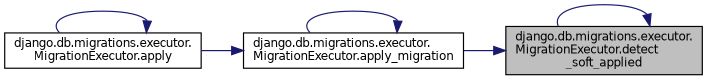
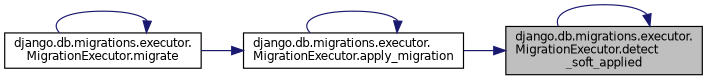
node "django.db.migrations.executor. MigrationExecutor.apply": label "django.db.migrations.executor. MigrationExecutor.apply" -> "django.db.migrations.executor. MigrationExecutor.migrate"
